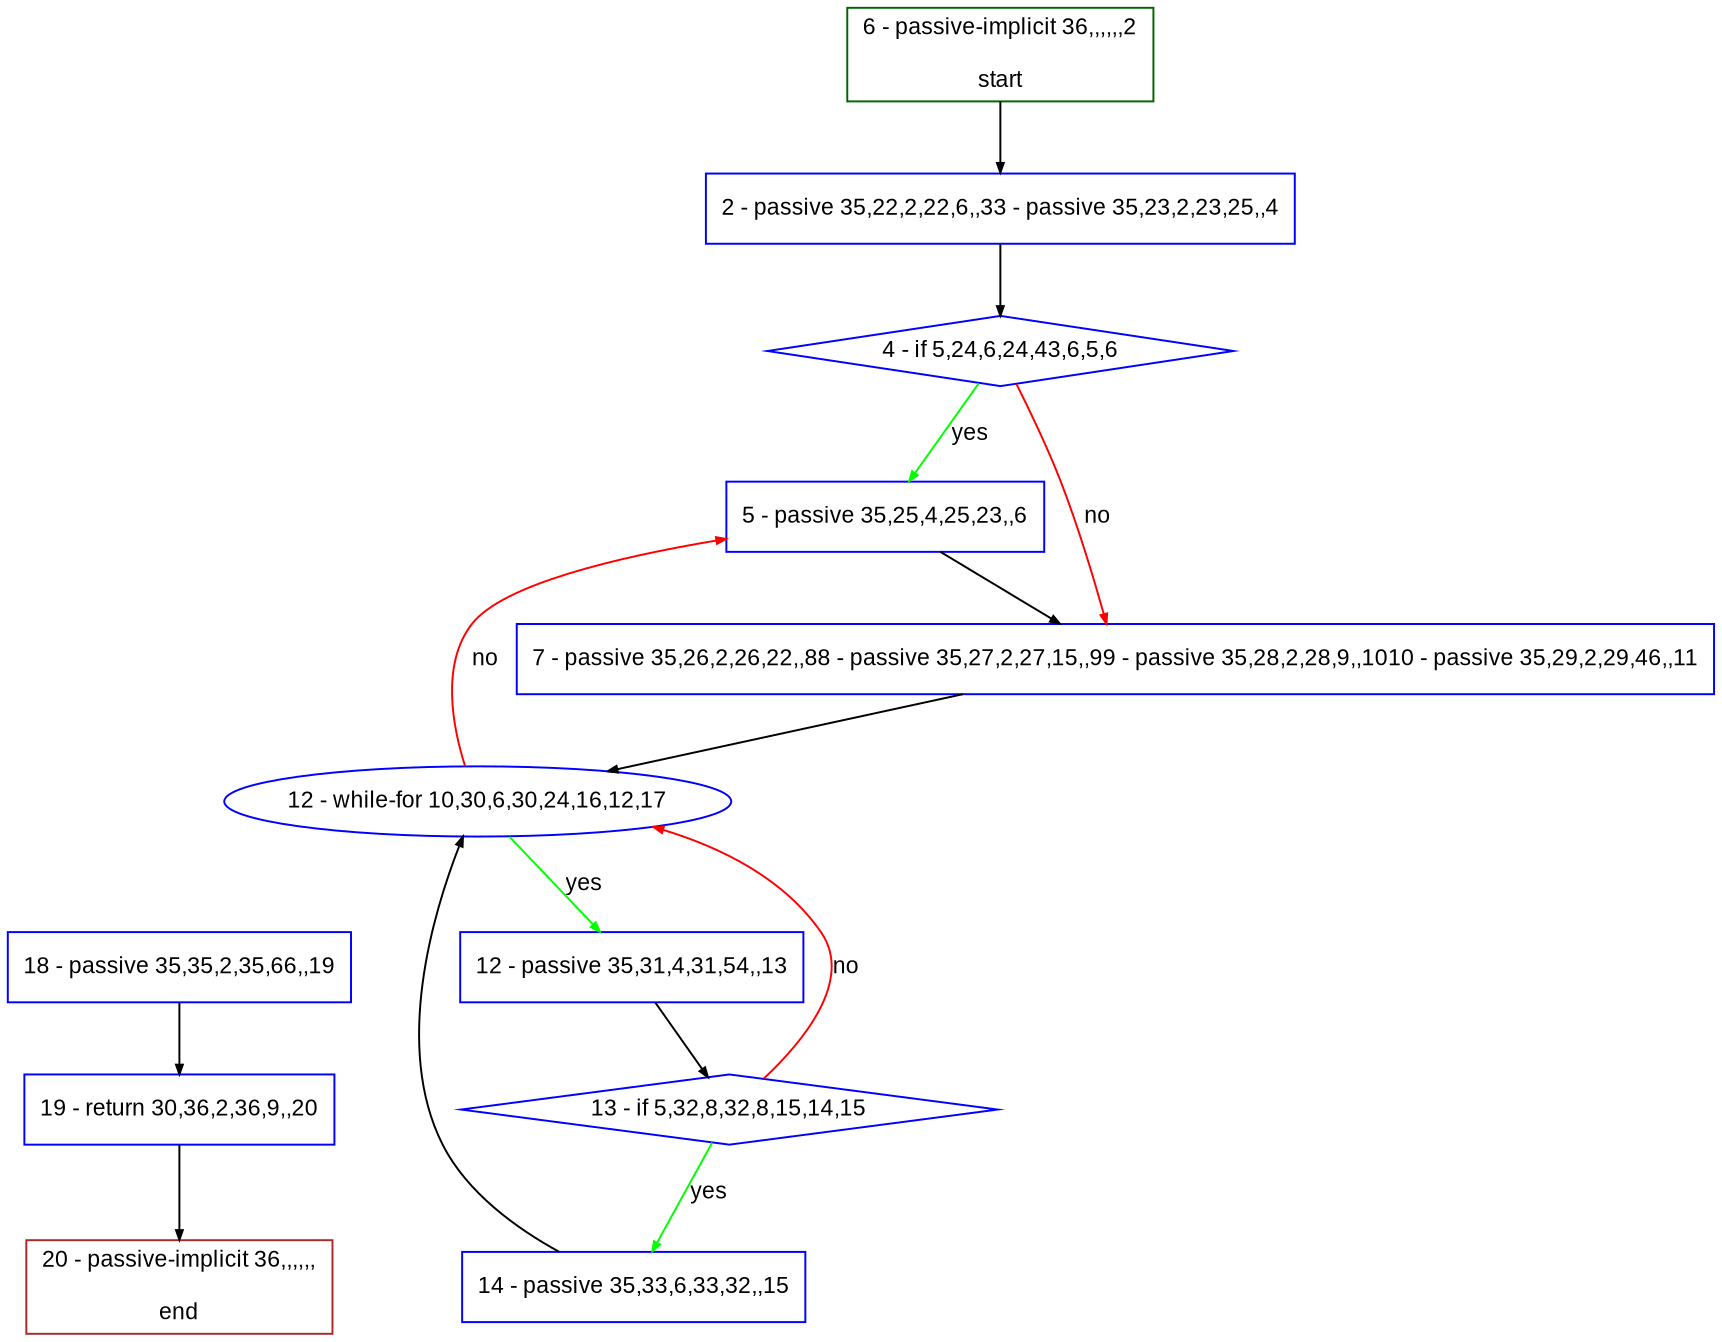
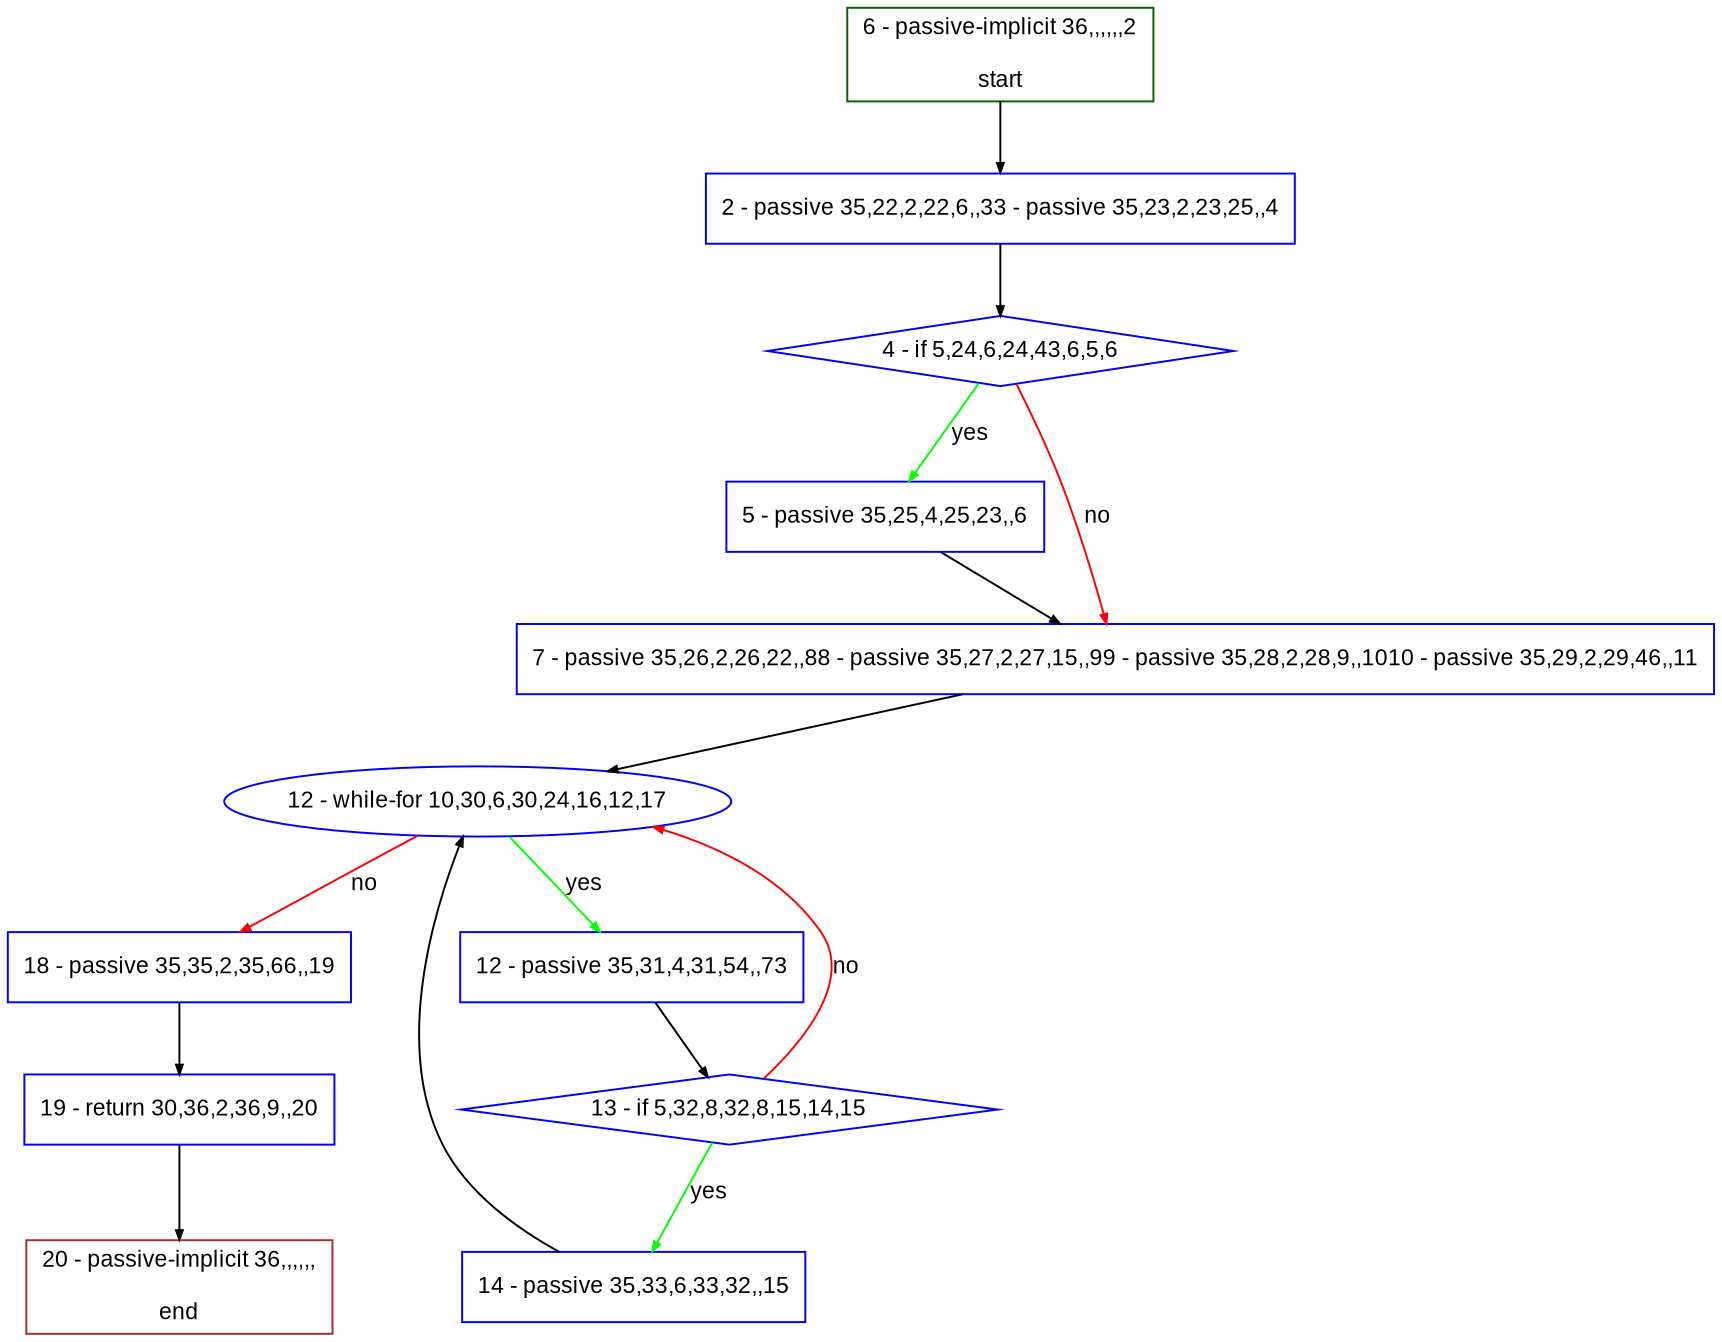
edge "12 - while-for 10,30,6,30,24,16,12,17" -> "5 - passive 35,25,4,25,23,,6": now "12 - while-for 10,30,6,30,24,16,12,17" -> "18 - passive 35,35,2,35,66,,19"
node "12 - passive 35,31,4,31,54,,13": label "12 - passive 35,31,4,31,54,,13" -> "12 - passive 35,31,4,31,54,,73"
